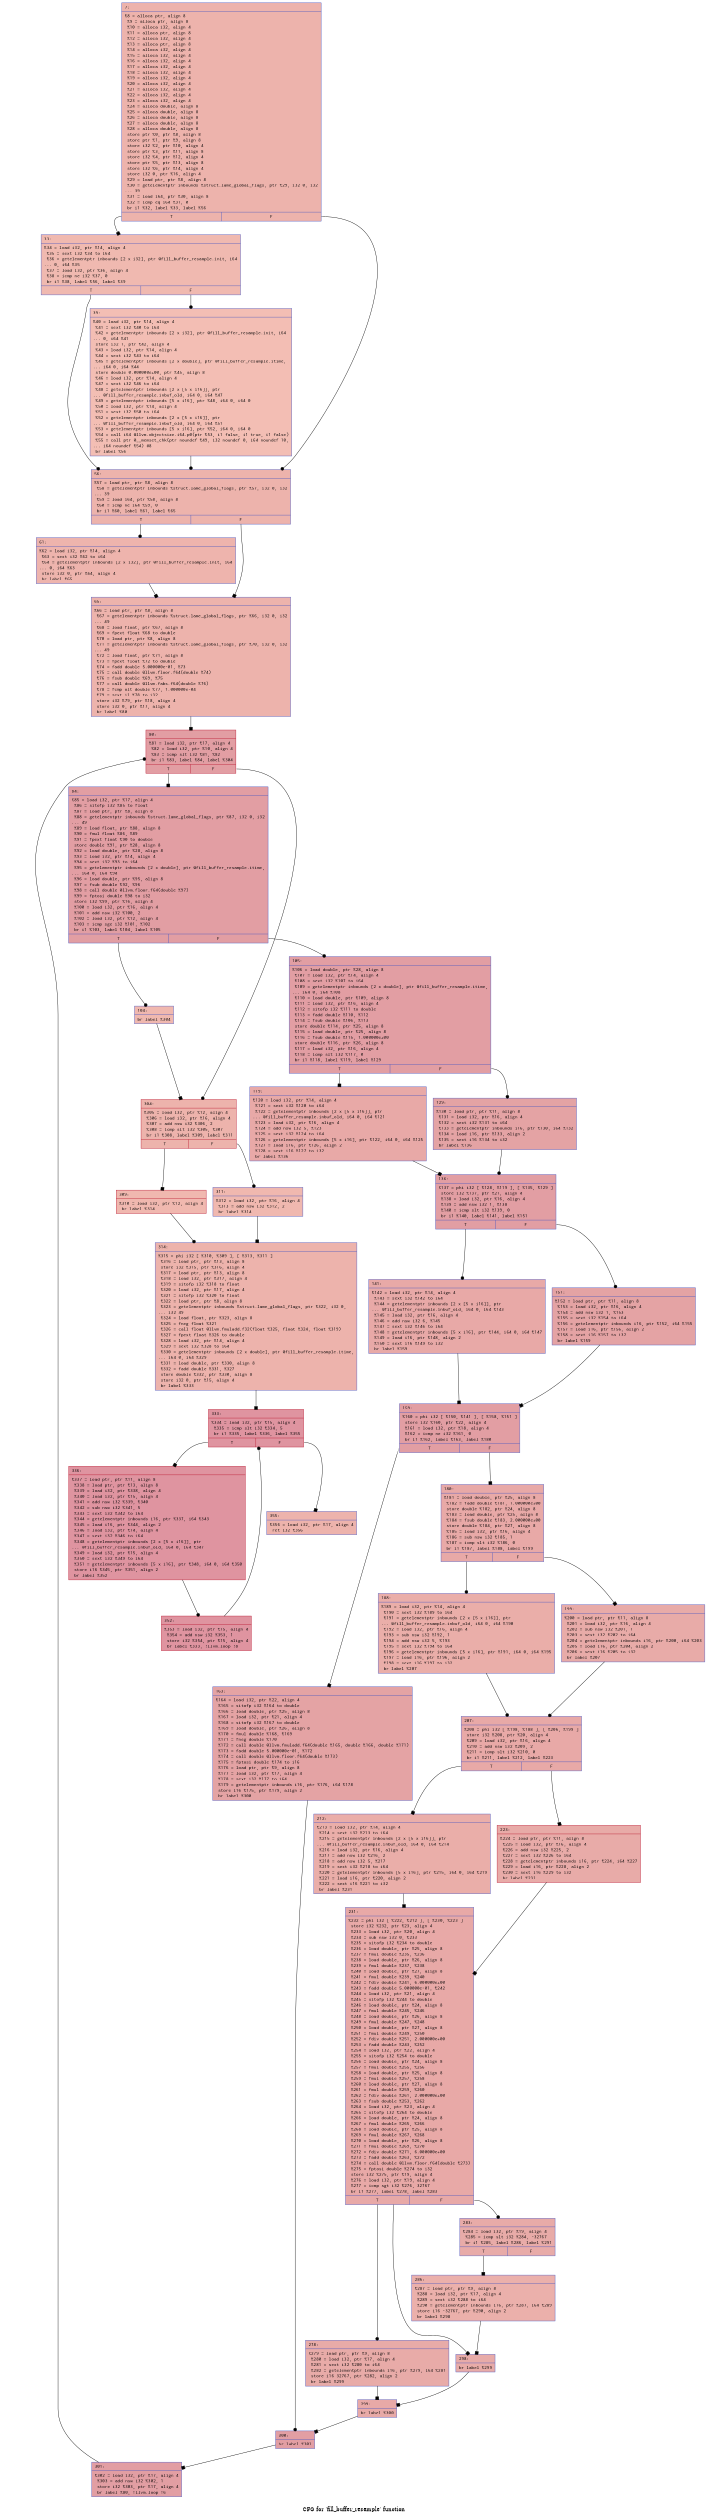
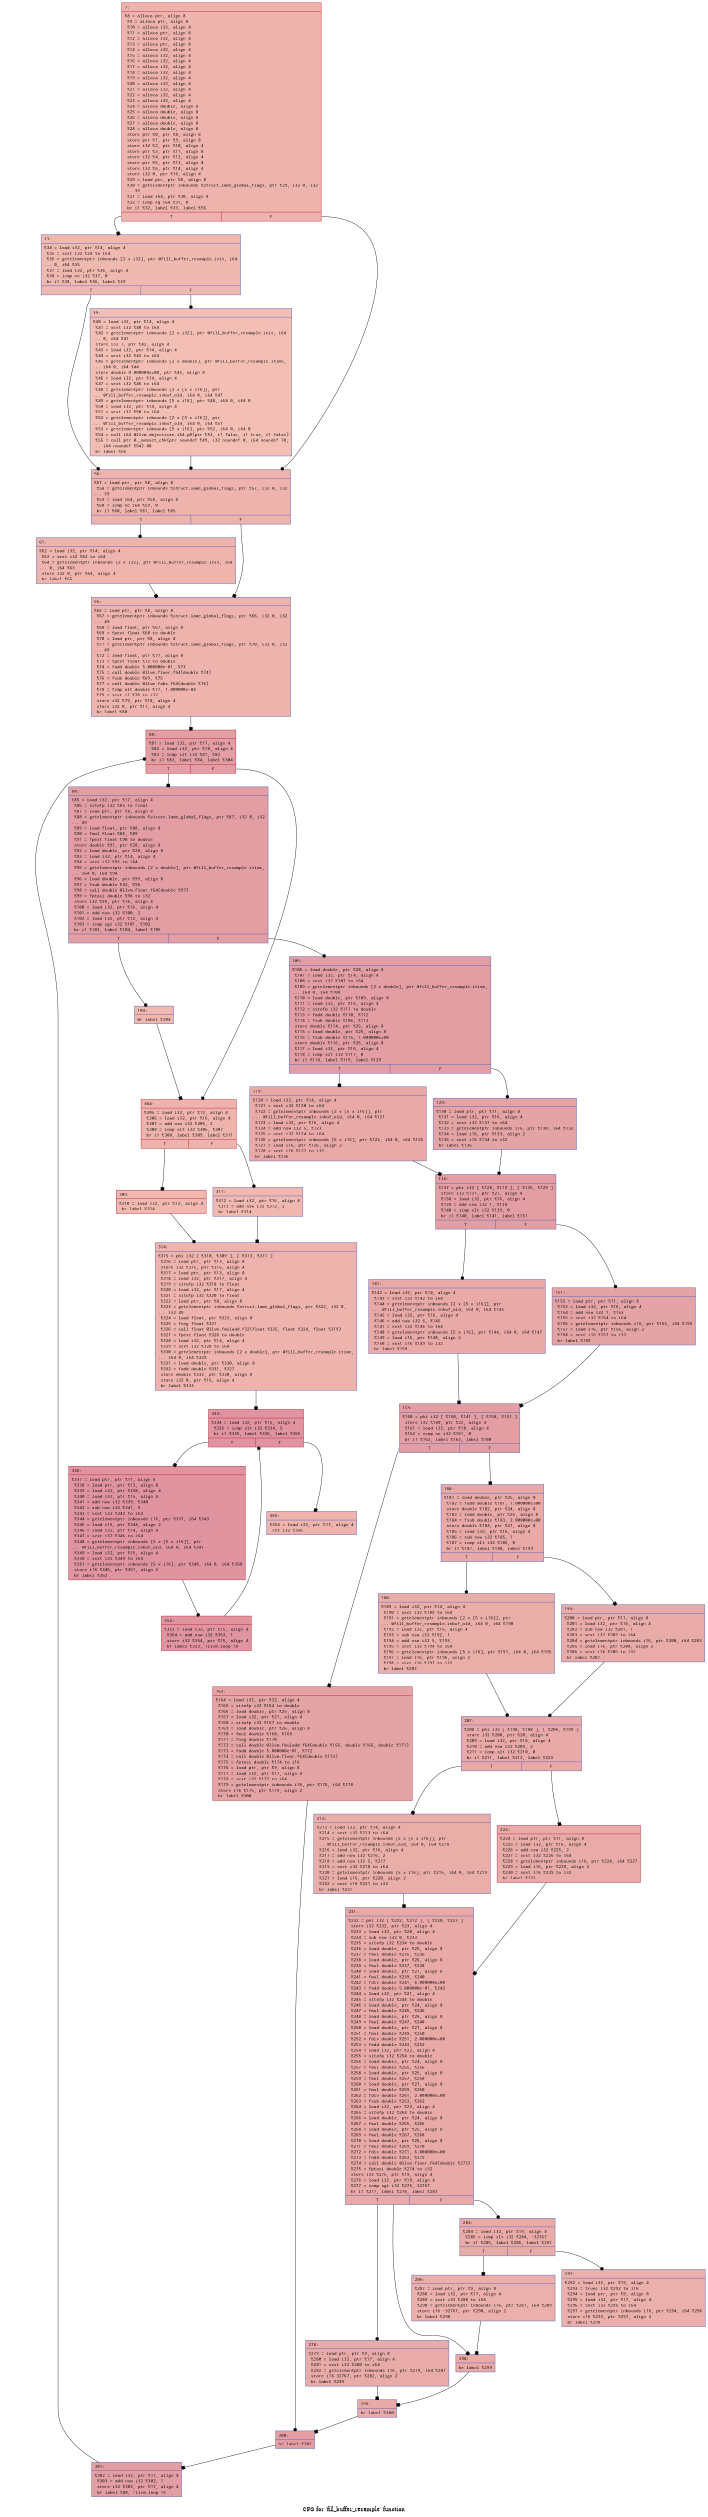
node "7:": color #3d50c3ff -> #b70d28ff
node "163:": color #3d50c3ff -> #b70d28ff
node "291:": added
